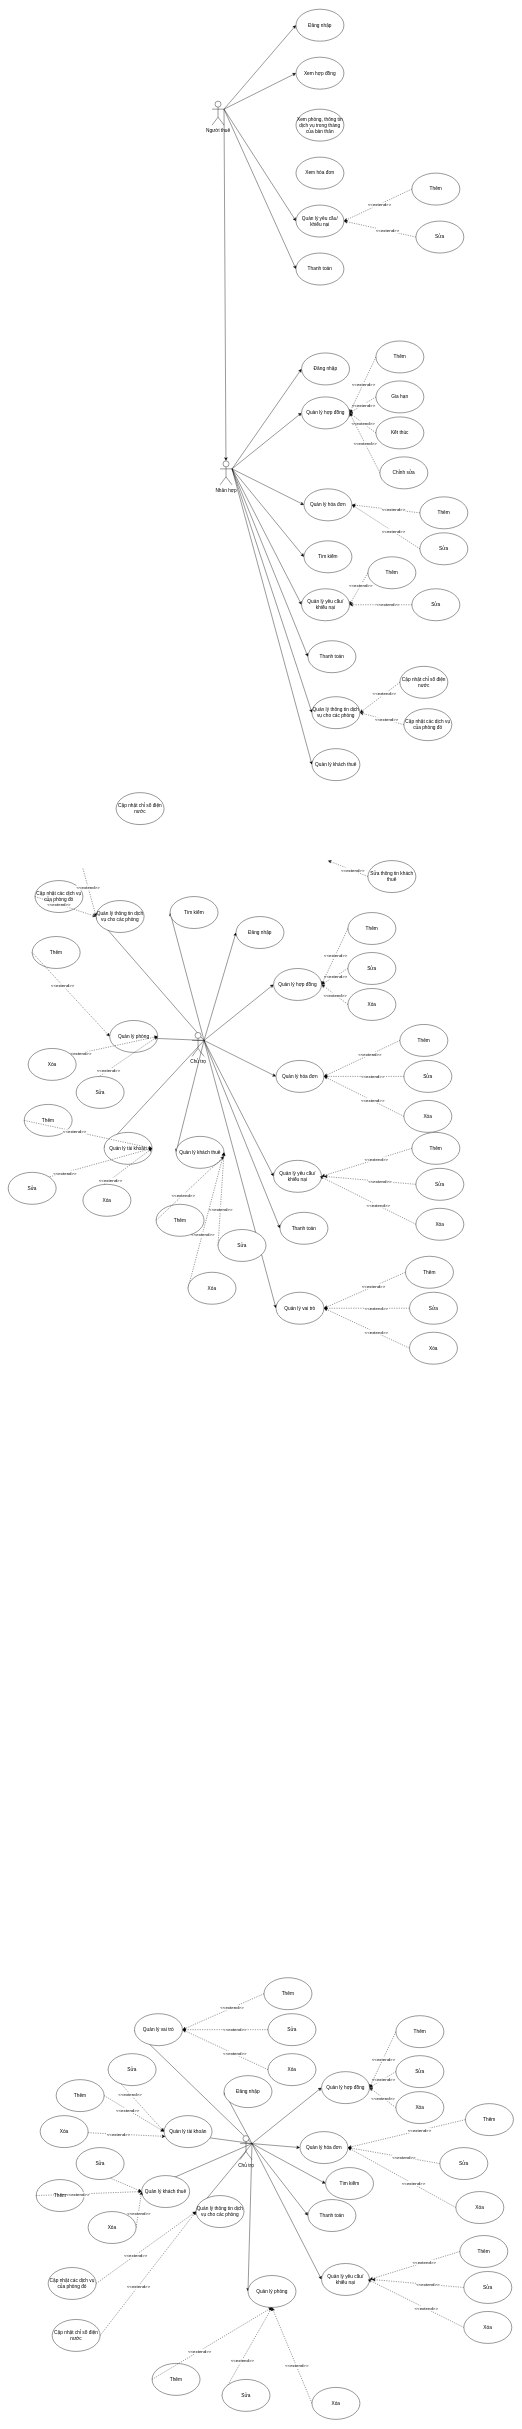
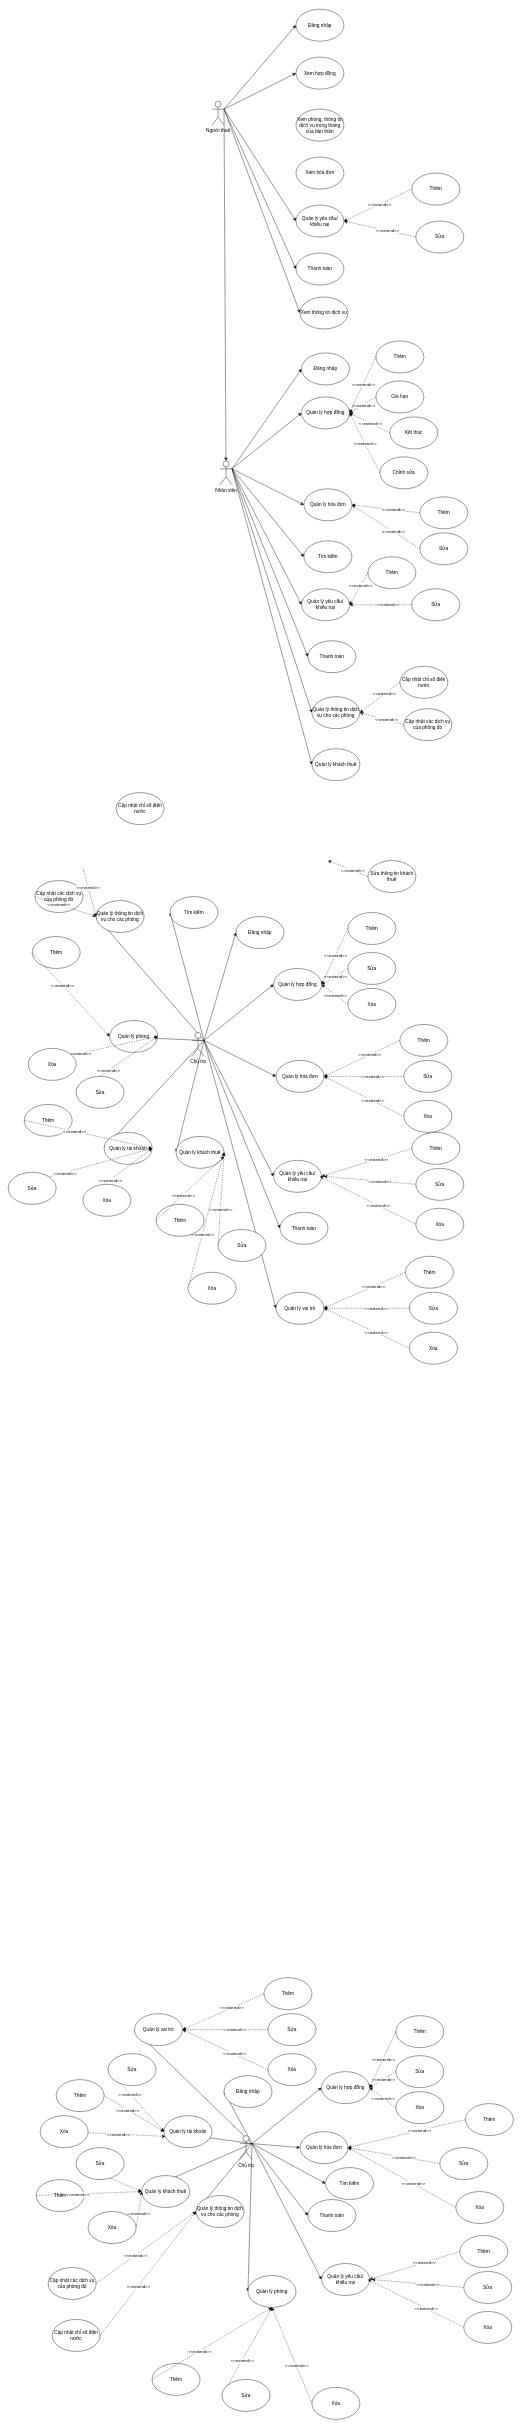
edge "Người thuê" -> "Xem thông tin dịch vụ": added
node "Xem thông tin dịch vụ": added
node "Kết thúc": moved (400, 432) -> (414, 432)
node "Nhân hợp": label "Nhân hợp" -> "Nhân viên"
